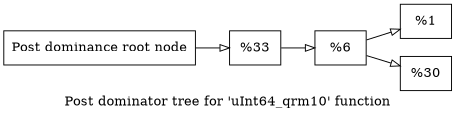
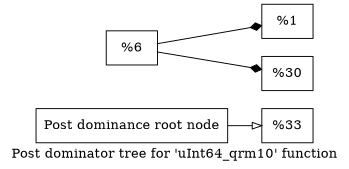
edge "%6" -> "%1": arrowhead onormal -> diamond
edge "%33" -> "%6": removed
edge "%6" -> "%30": arrowhead onormal -> diamond
